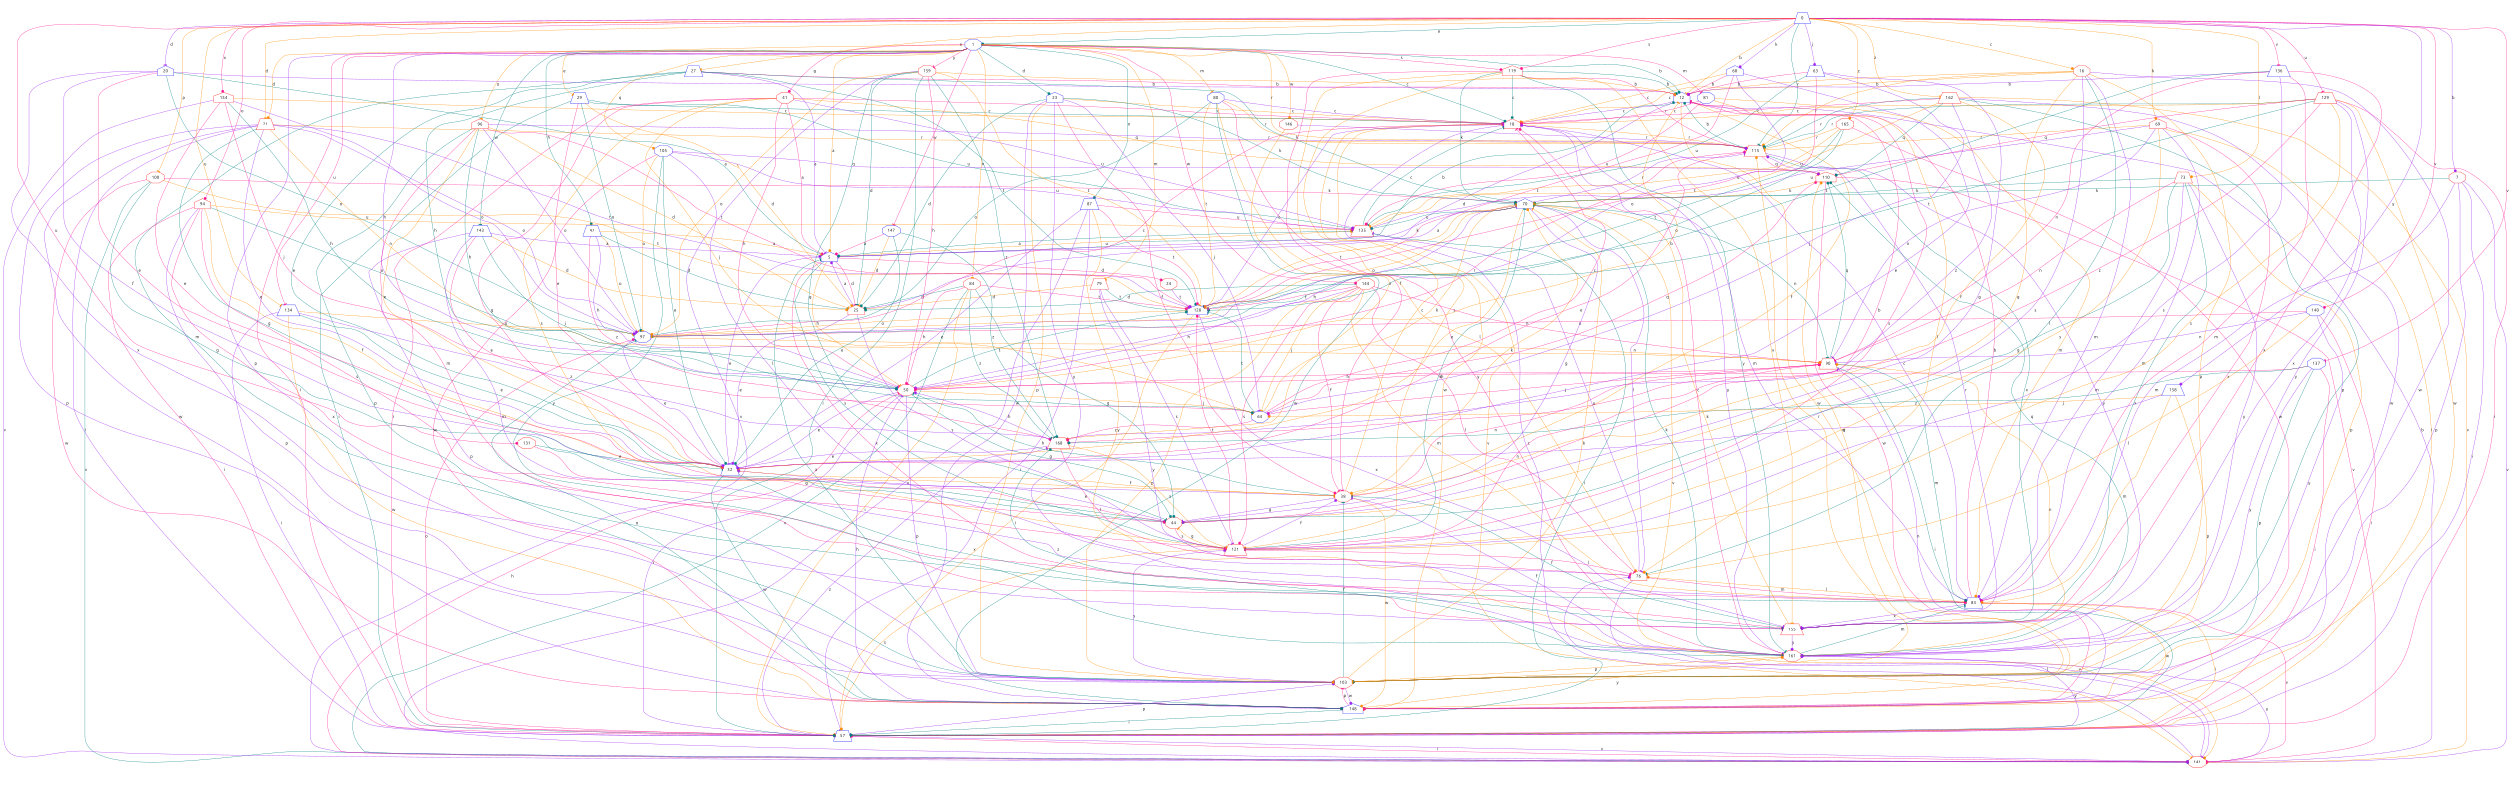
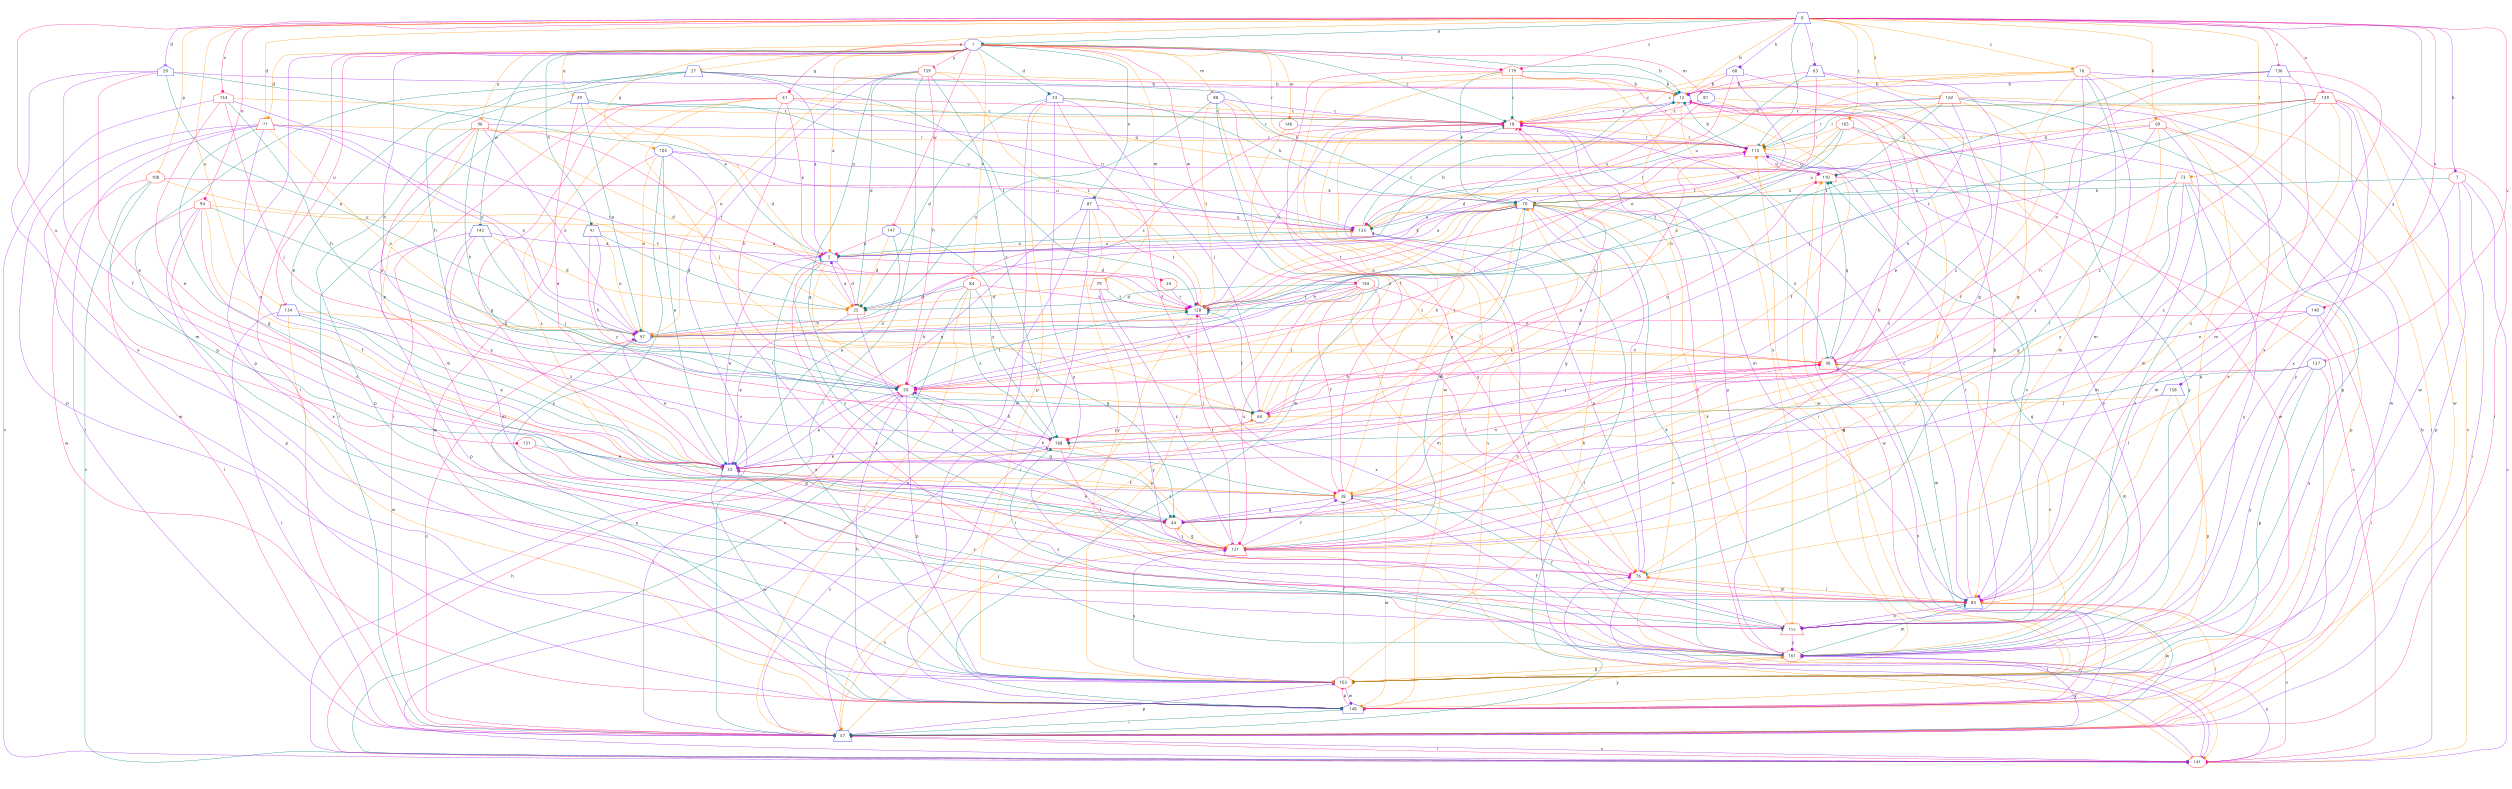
edge "119" -> "161": now "165" -> "161"
edge "57" -> "64": added, label "j"
